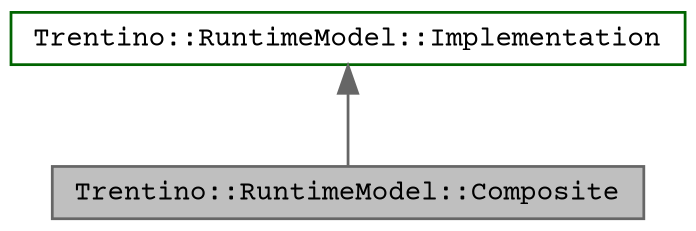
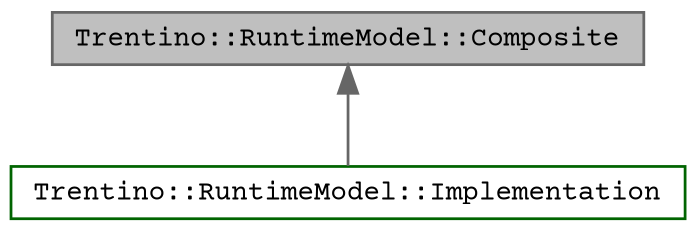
edge "Trentino::RuntimeModel::Composite" -> "Trentino::RuntimeModel::Implementation": reversed
